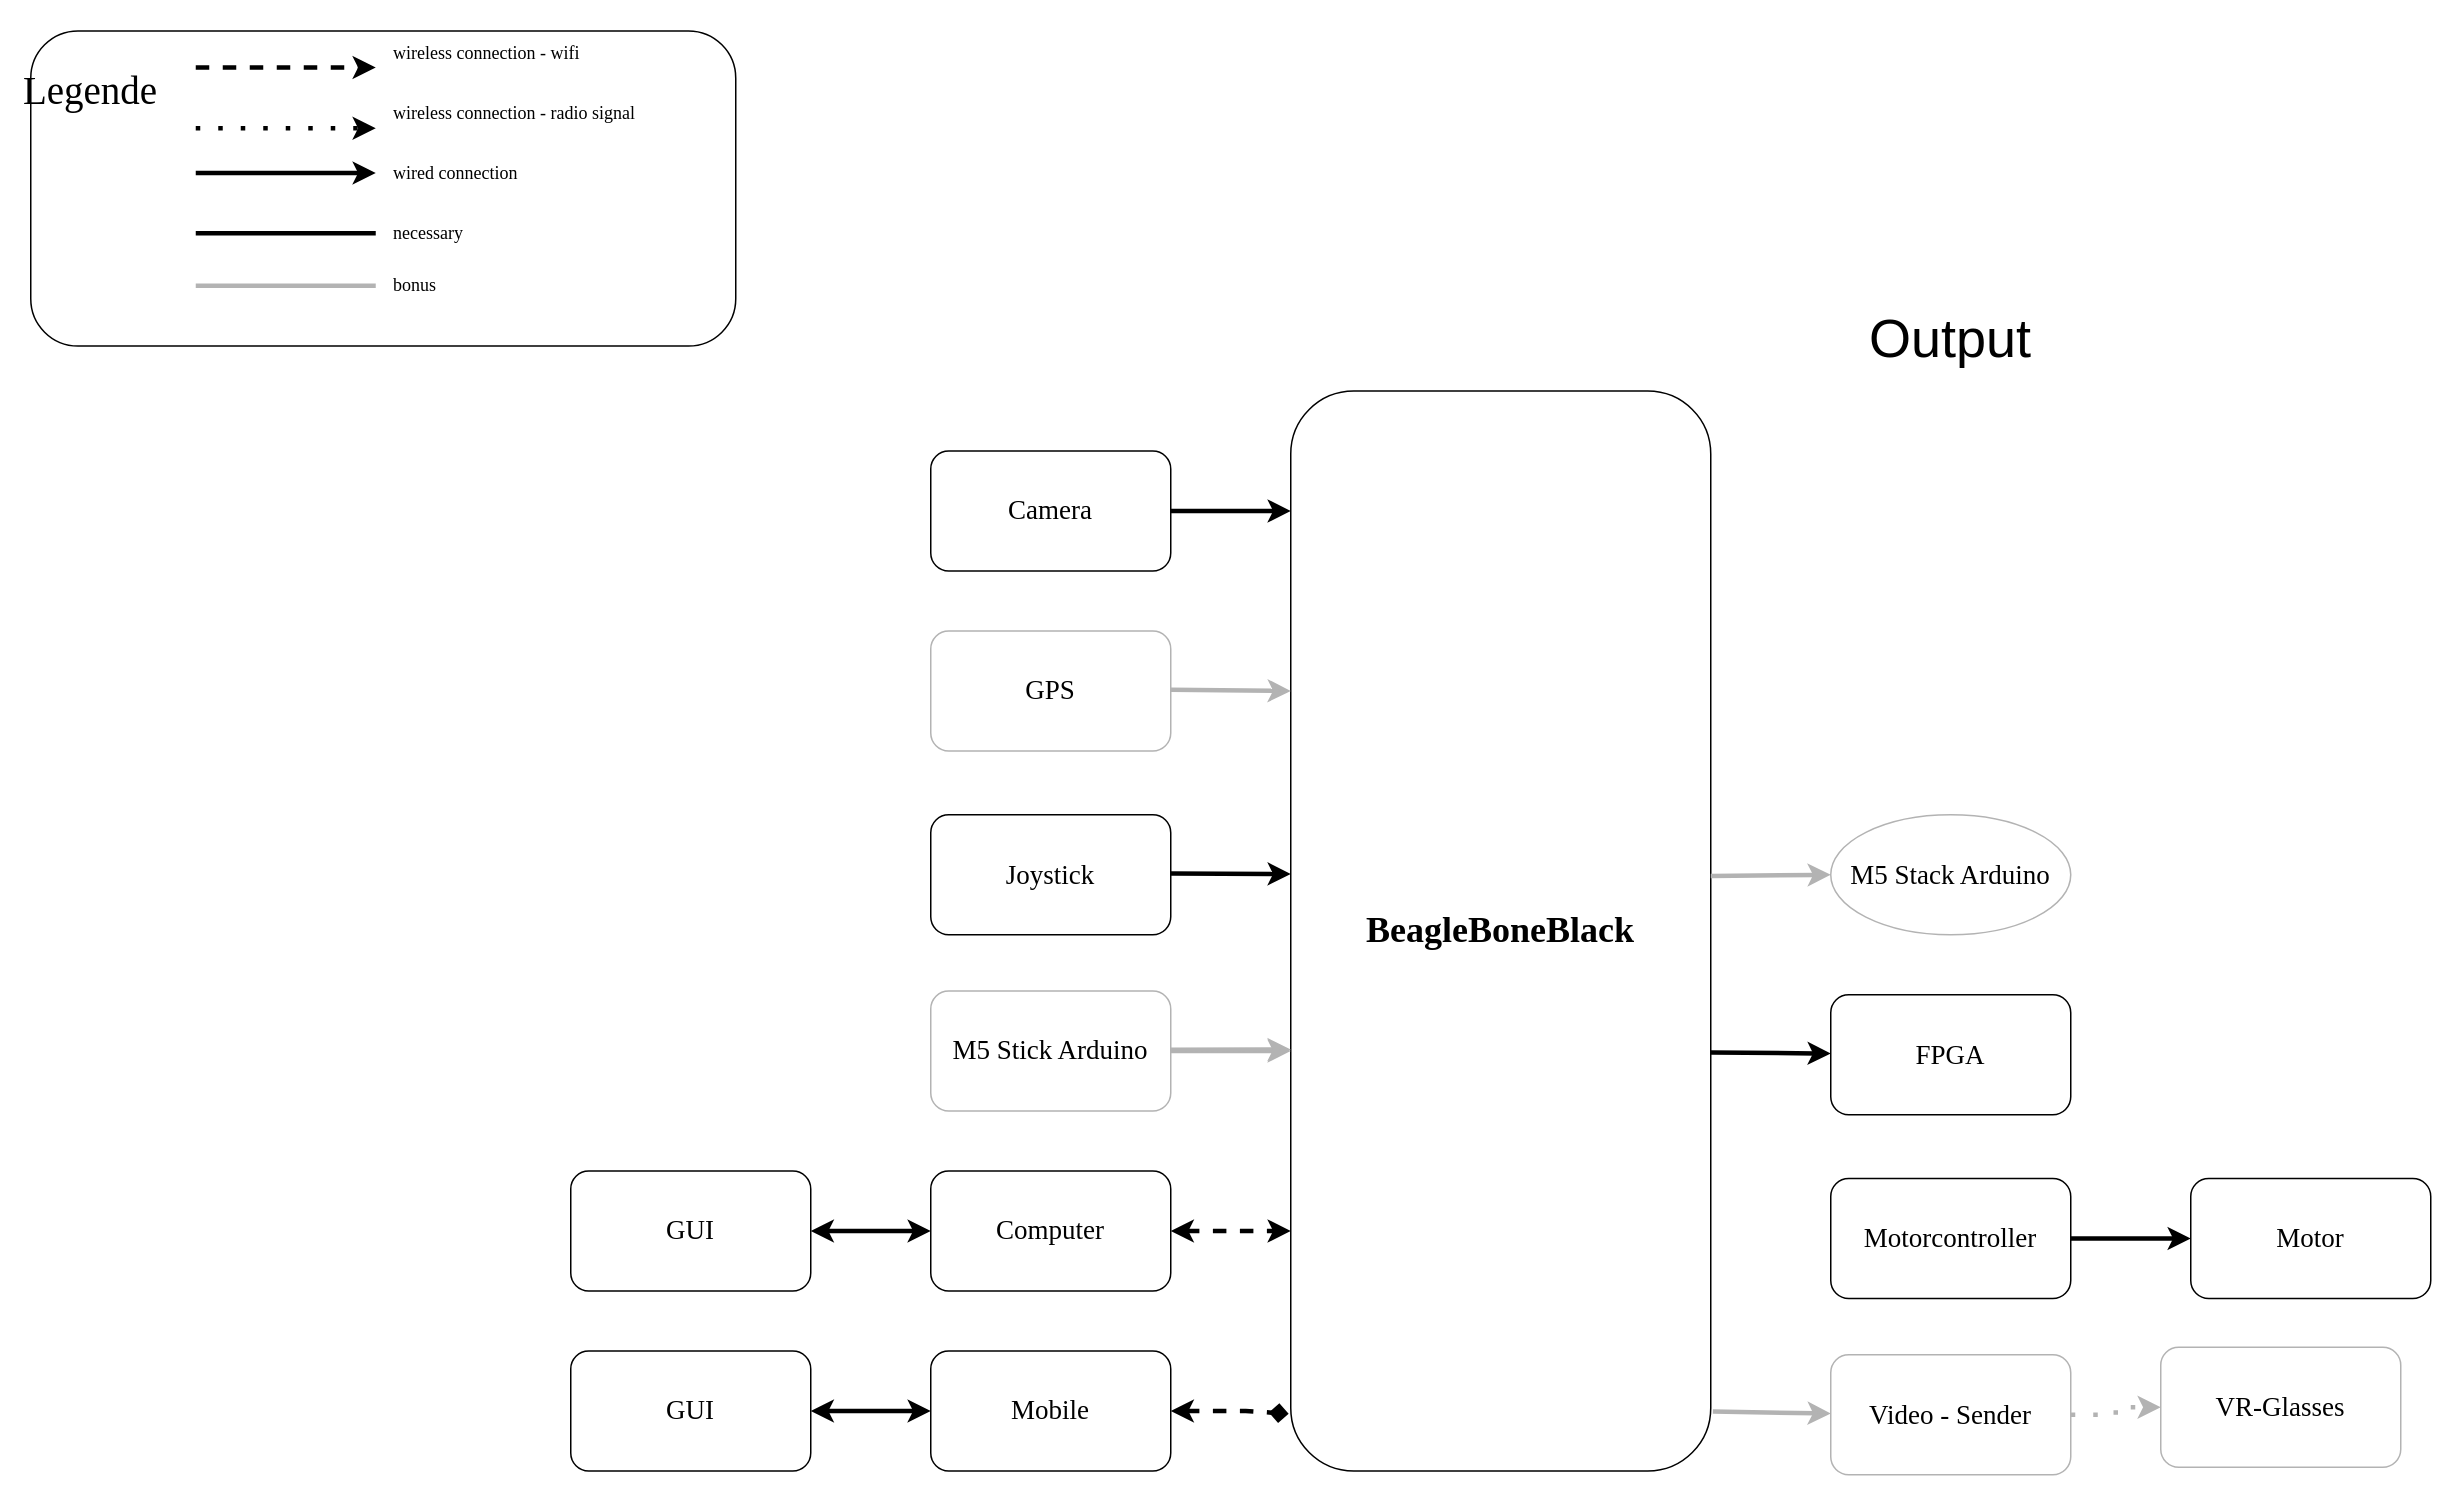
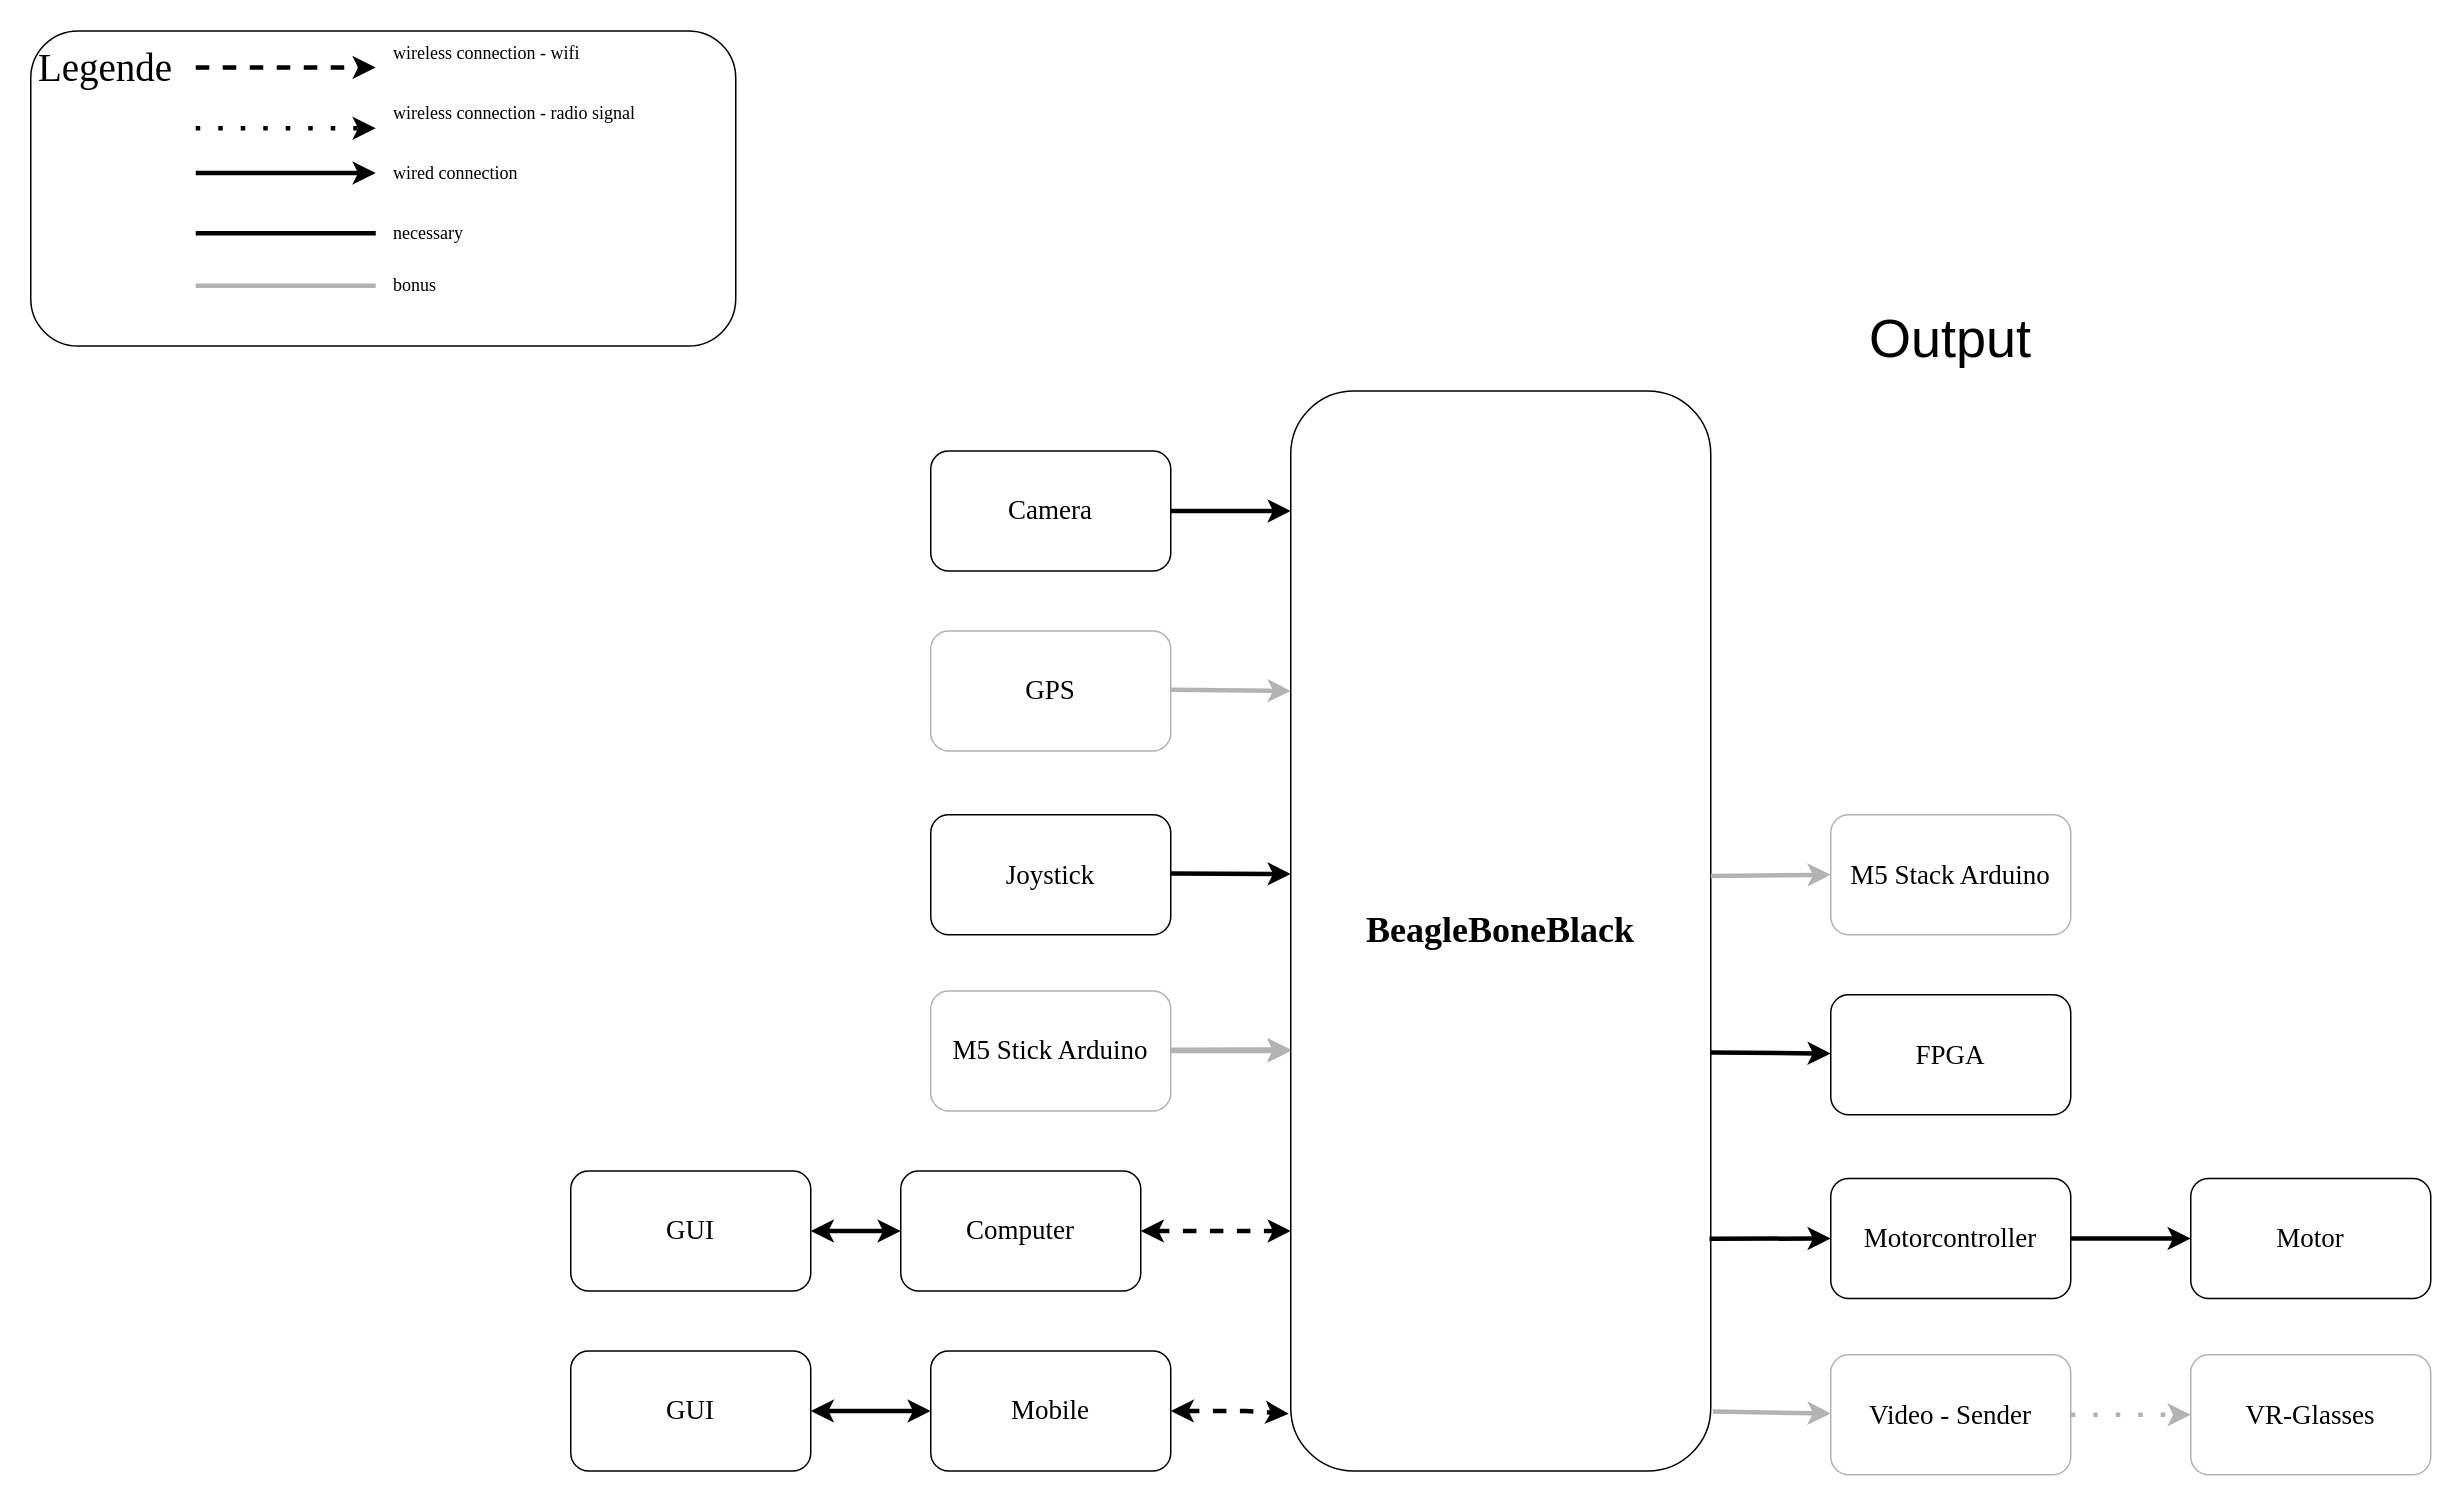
node "Legende": moved (91, 91) -> (106, 68)
node "M5 Stack Arduino": shape ellipse -> rounded rectangle
node "Computer": moved (1051, 1231) -> (1021, 1231)
edge "BeagleBoneBlack" -> "Motorcontroller": added
node "VR-Glasses": moved (2281, 1407) -> (2311, 1415)
edge "BeagleBoneBlack" -- "Mobile": arrowhead diamond -> classic
